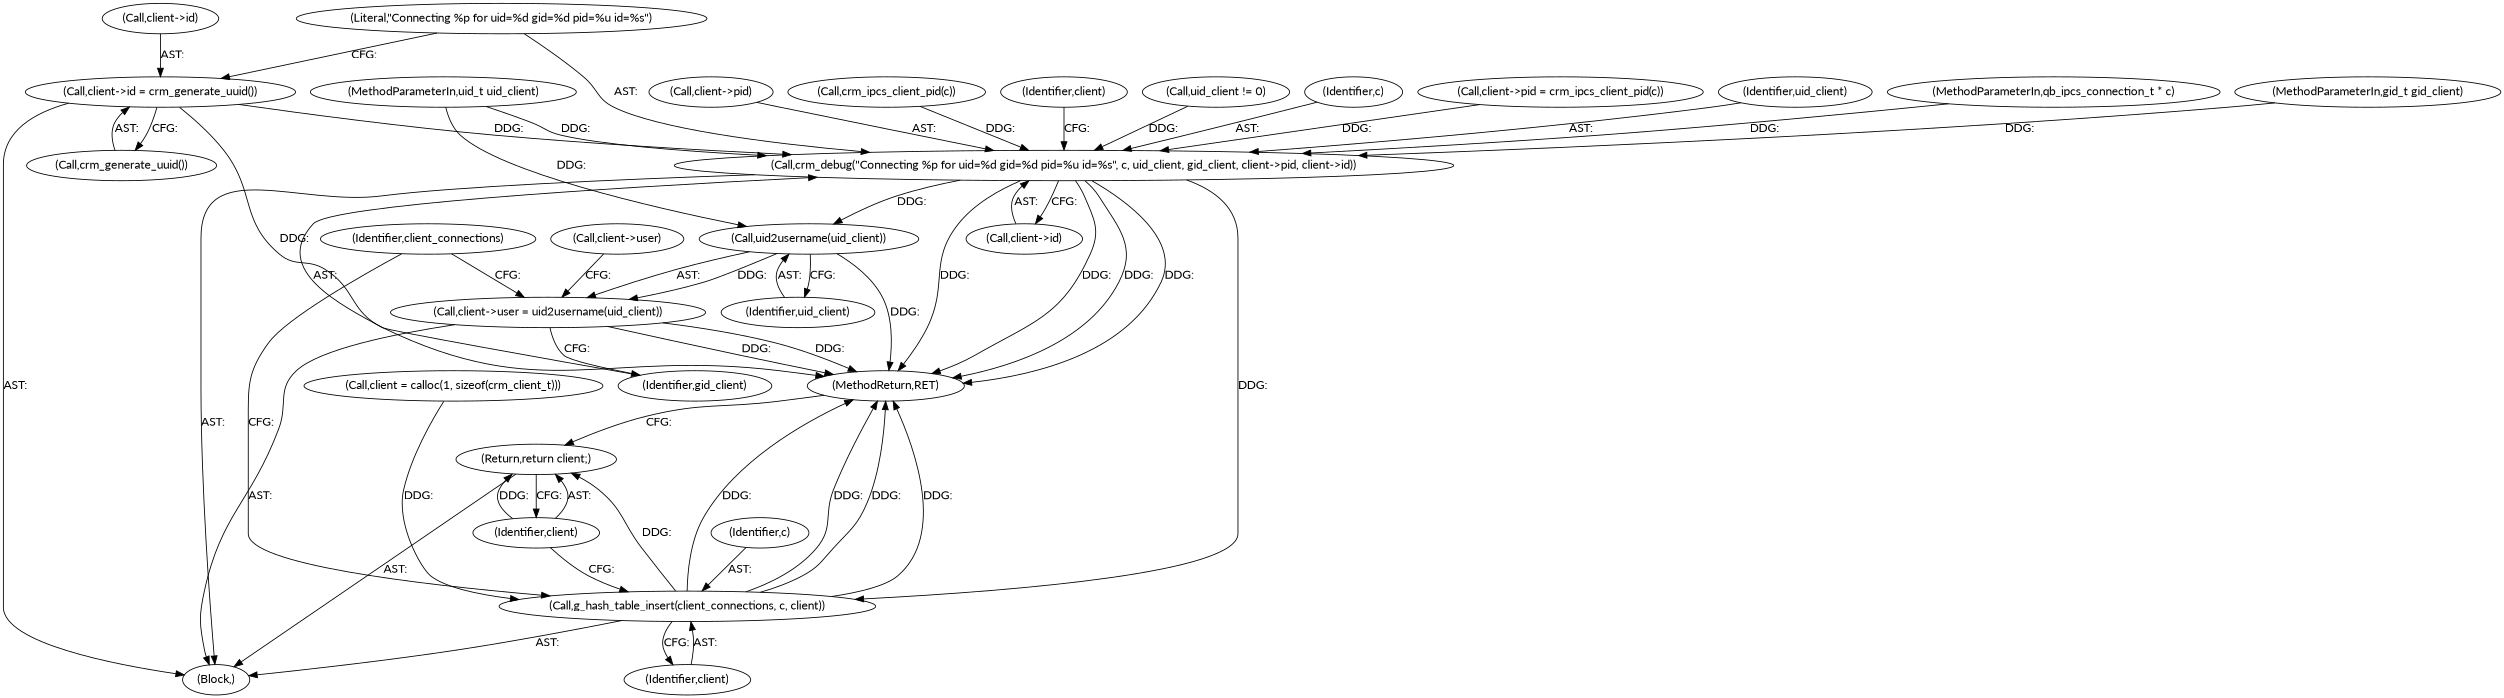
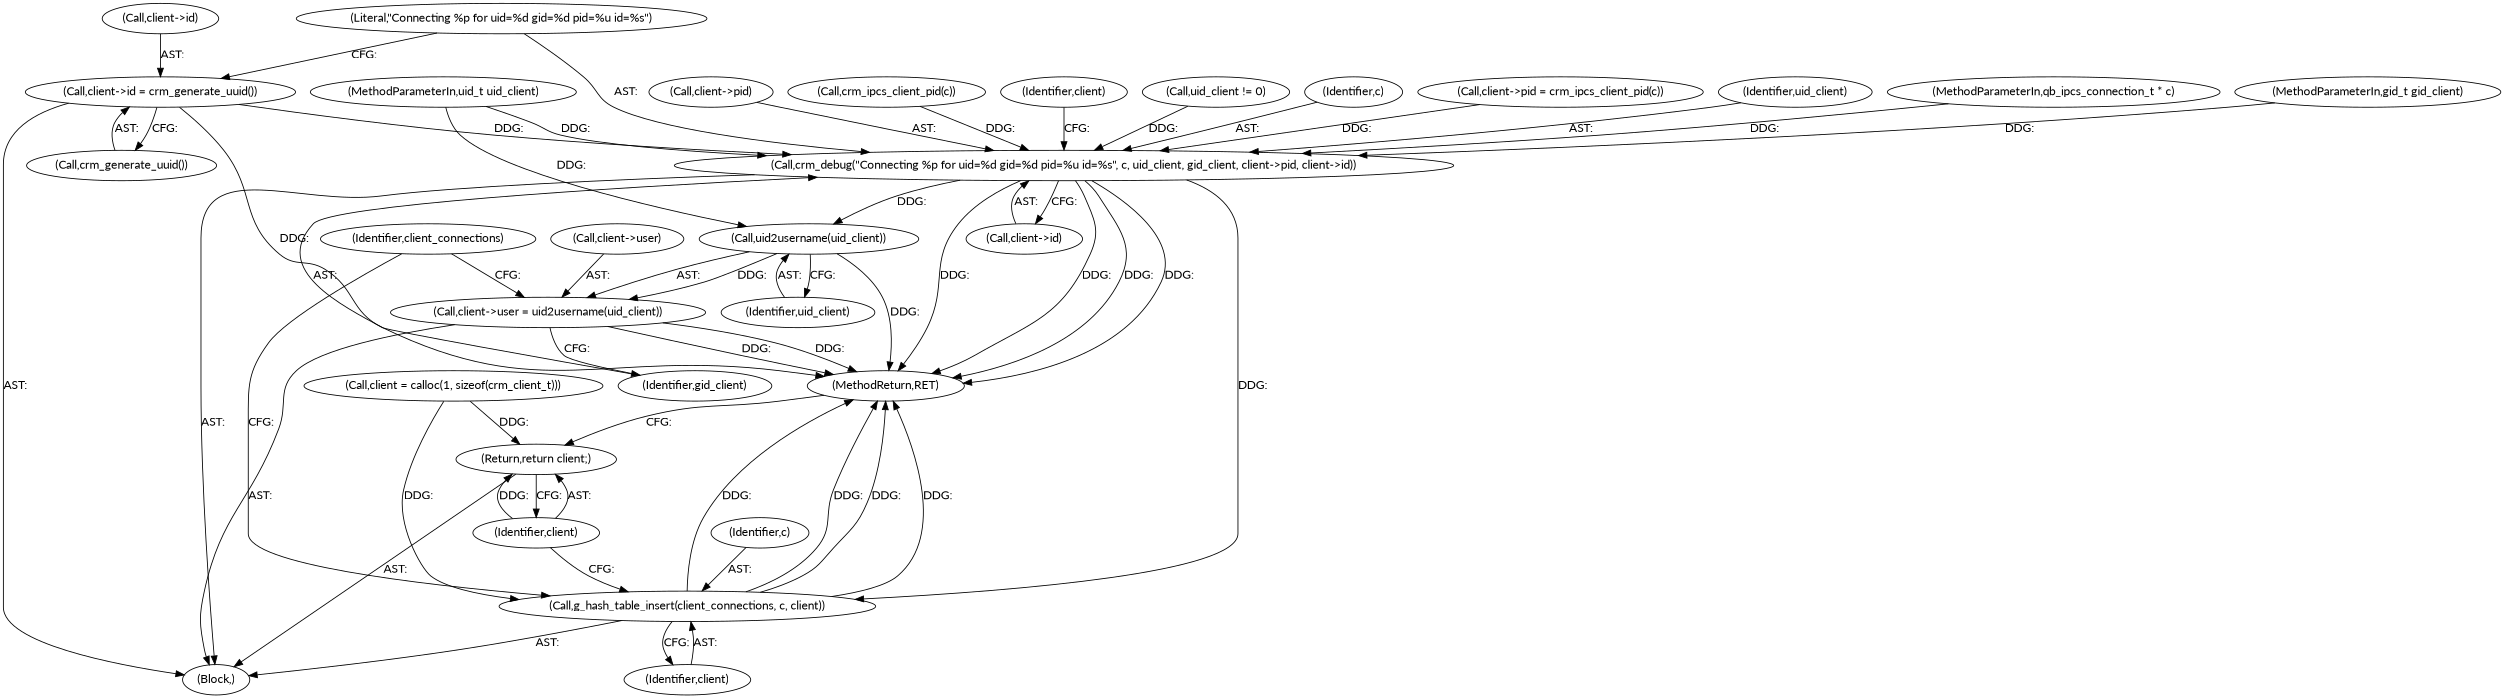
edge "(Call,client->user)" -> "(Call,client->user = uid2username(uid_client))": label "CFG: " -> "AST: "
edge "(Call,g_hash_table_insert(client_connections, c, client))" -> "(Return,return client;)": now "(Call,client = calloc(1, sizeof(crm_client_t)))" -> "(Return,return client;)"
